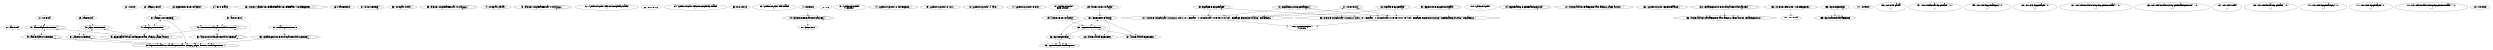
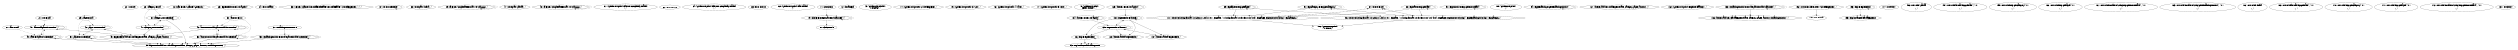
node "22 : scan = new Scanner(System.in, )": added
node "36 : s.hasNextLine()": removed
node "72 : true": label "72 : true" -> "72 : instanceof"
